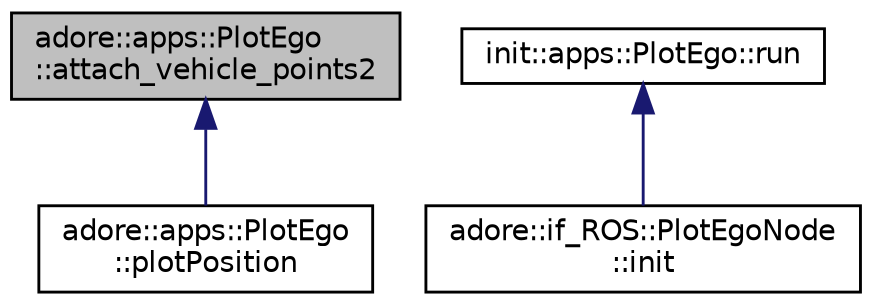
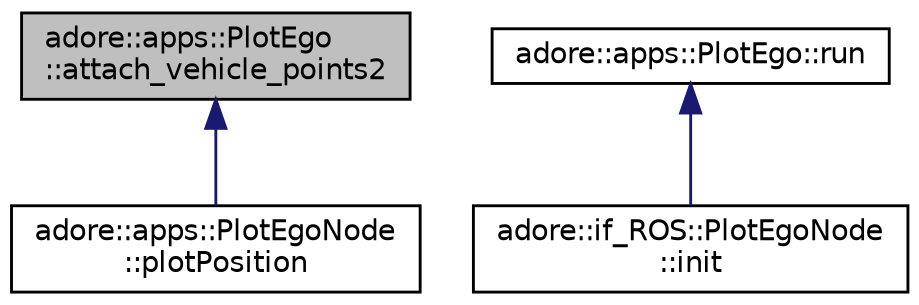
node "init::apps::PlotEgo::run": label "init::apps::PlotEgo::run" -> "adore::apps::PlotEgo::run"
node "adore::apps::PlotEgo ::plotPosition": label "adore::apps::PlotEgo ::plotPosition" -> "adore::apps::PlotEgoNode ::plotPosition"
